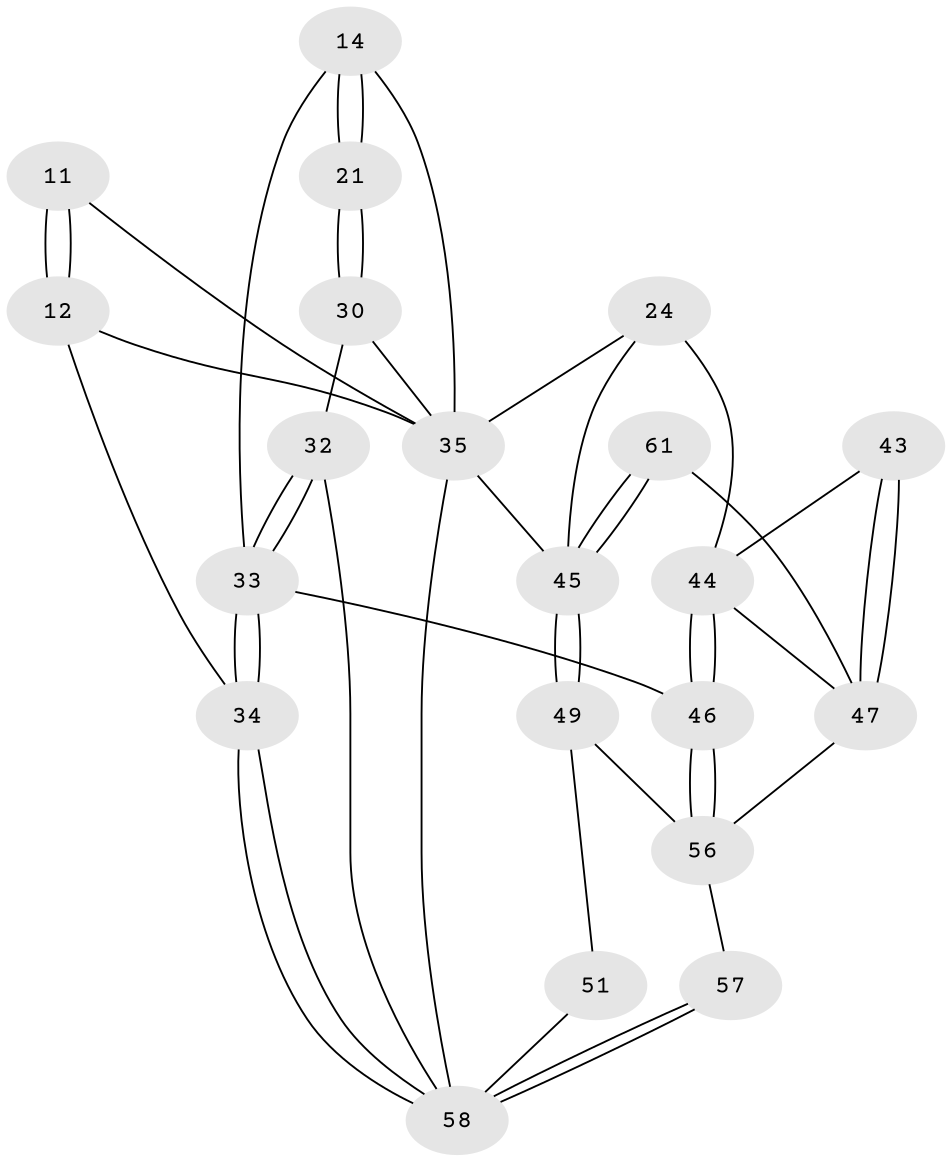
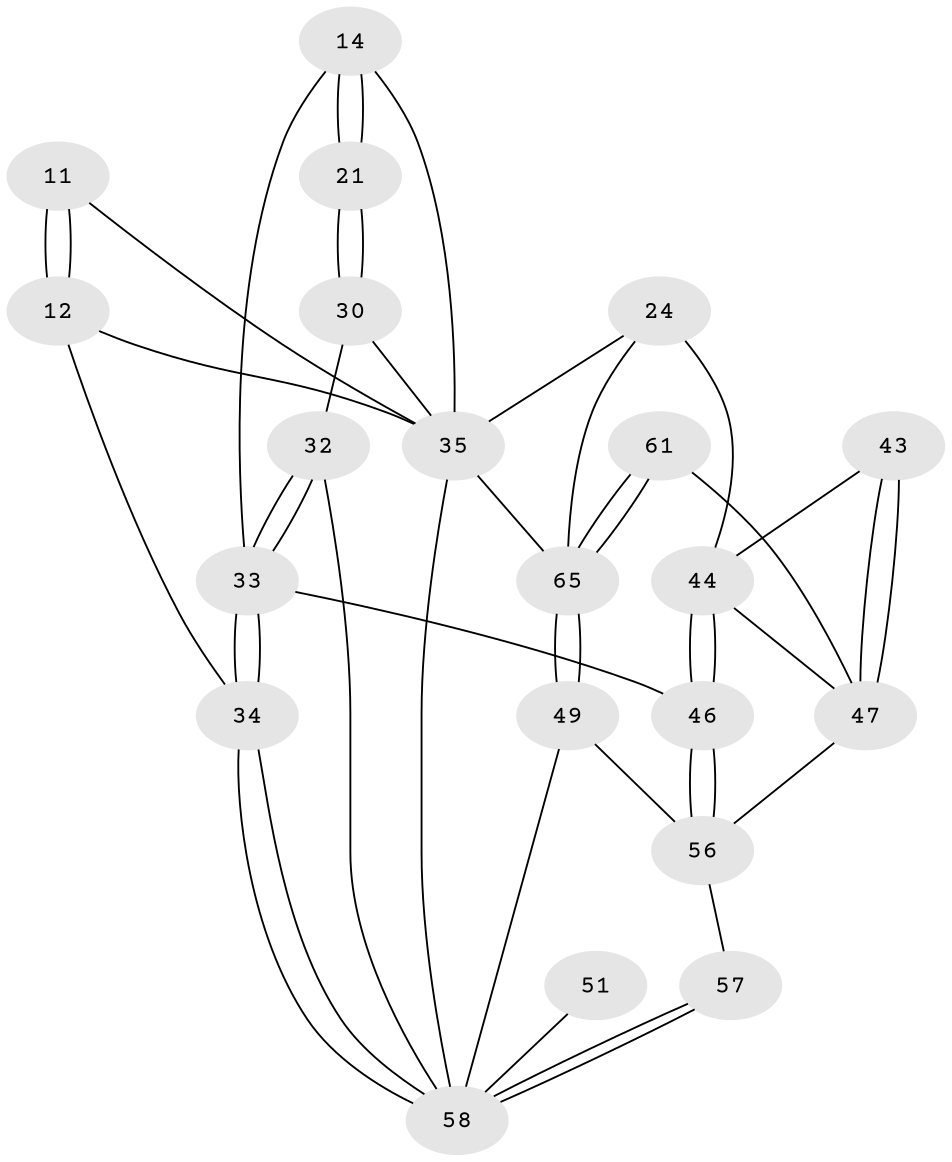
node "45": label "45" -> "65"
edge "49" -- "51": now "49" -- "58"
